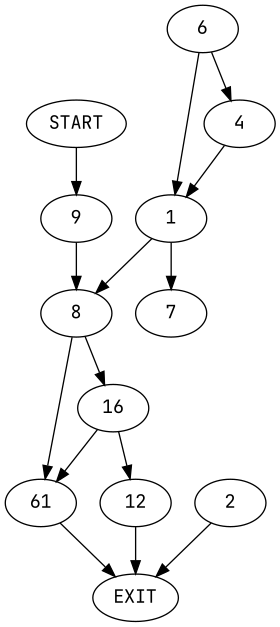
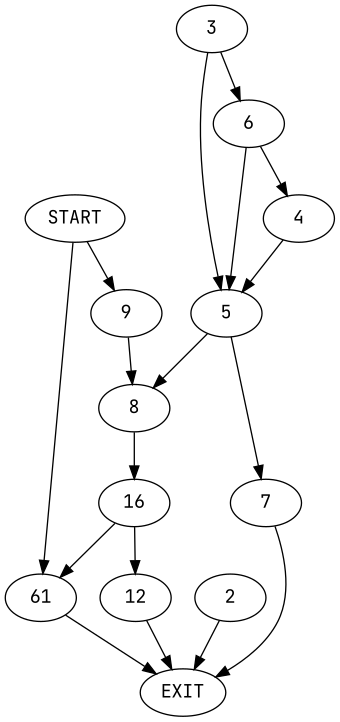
node "3": added
node "1": label "1" -> "5"
edge "8" -> "61": now "START" -> "61"
edge "7" -> "EXIT": added
